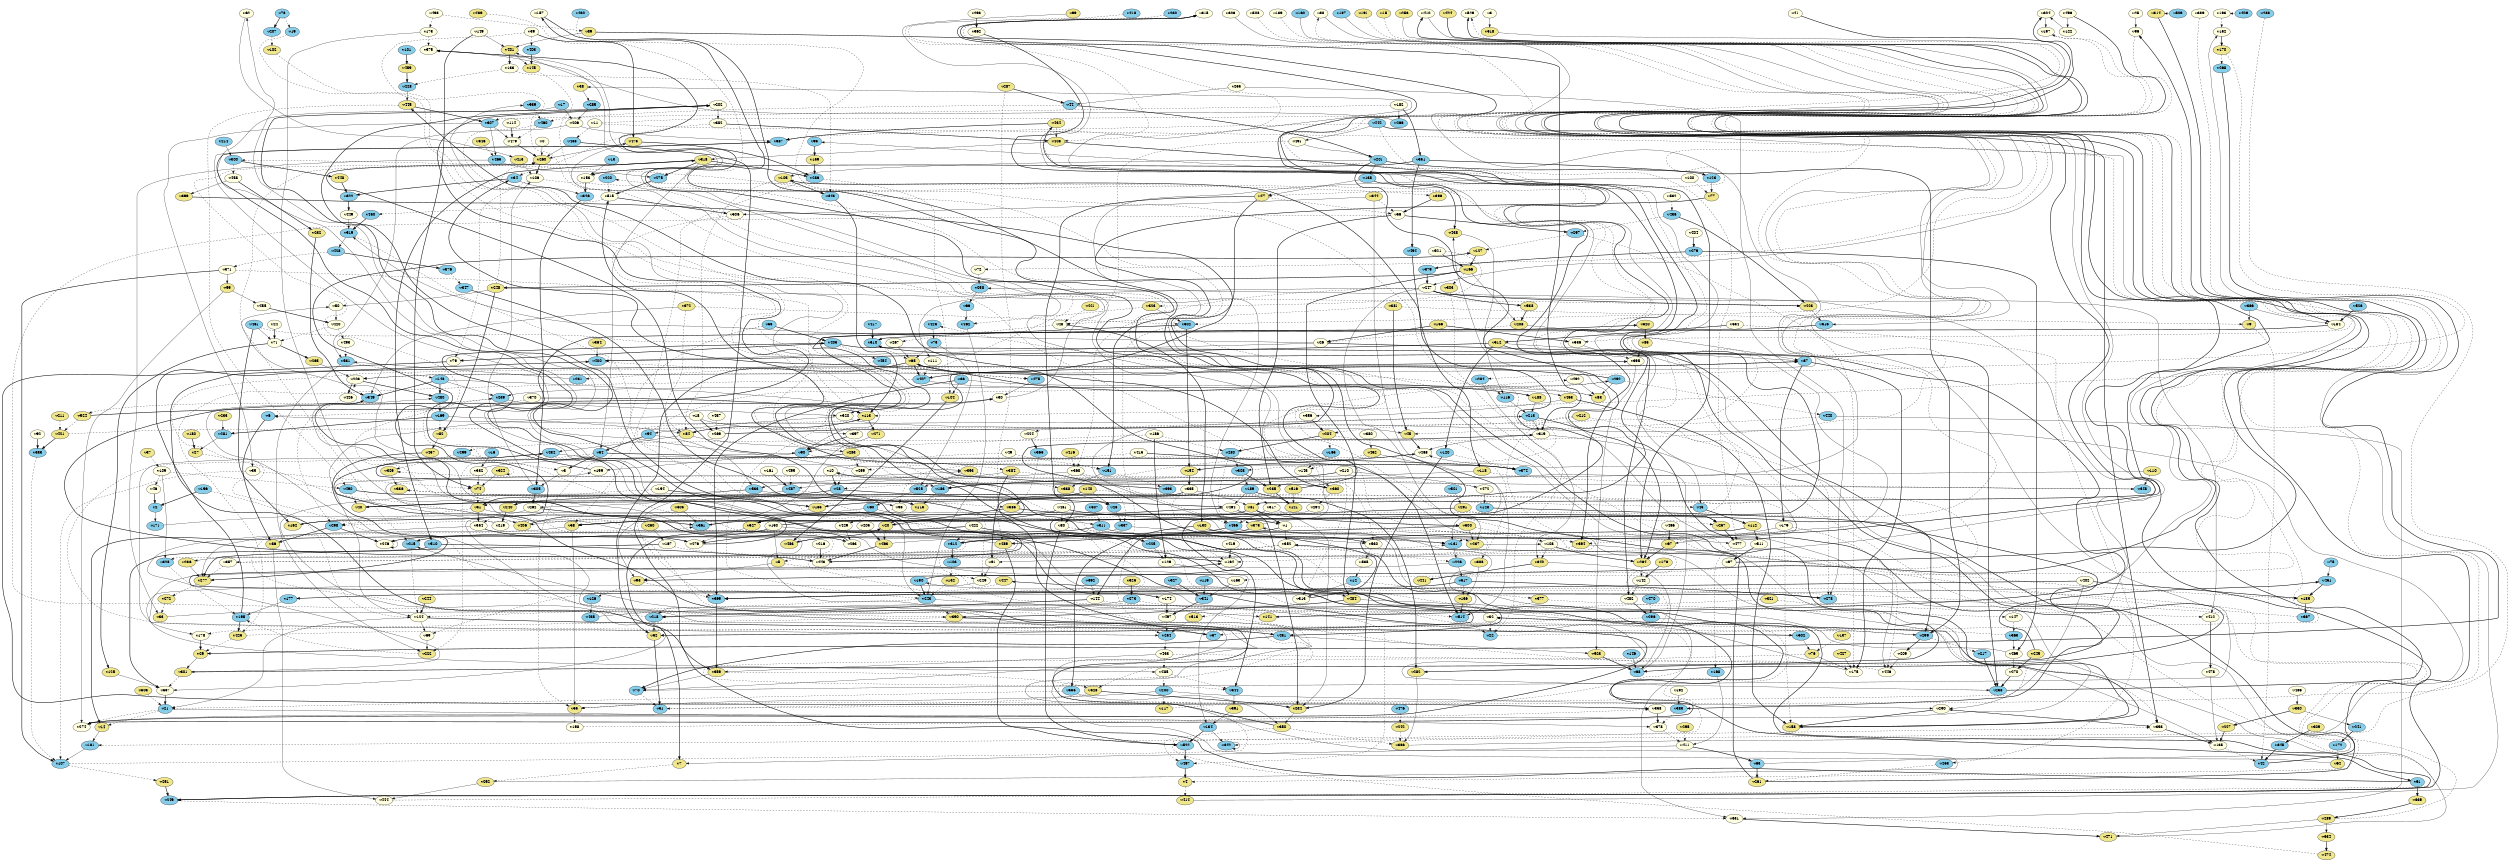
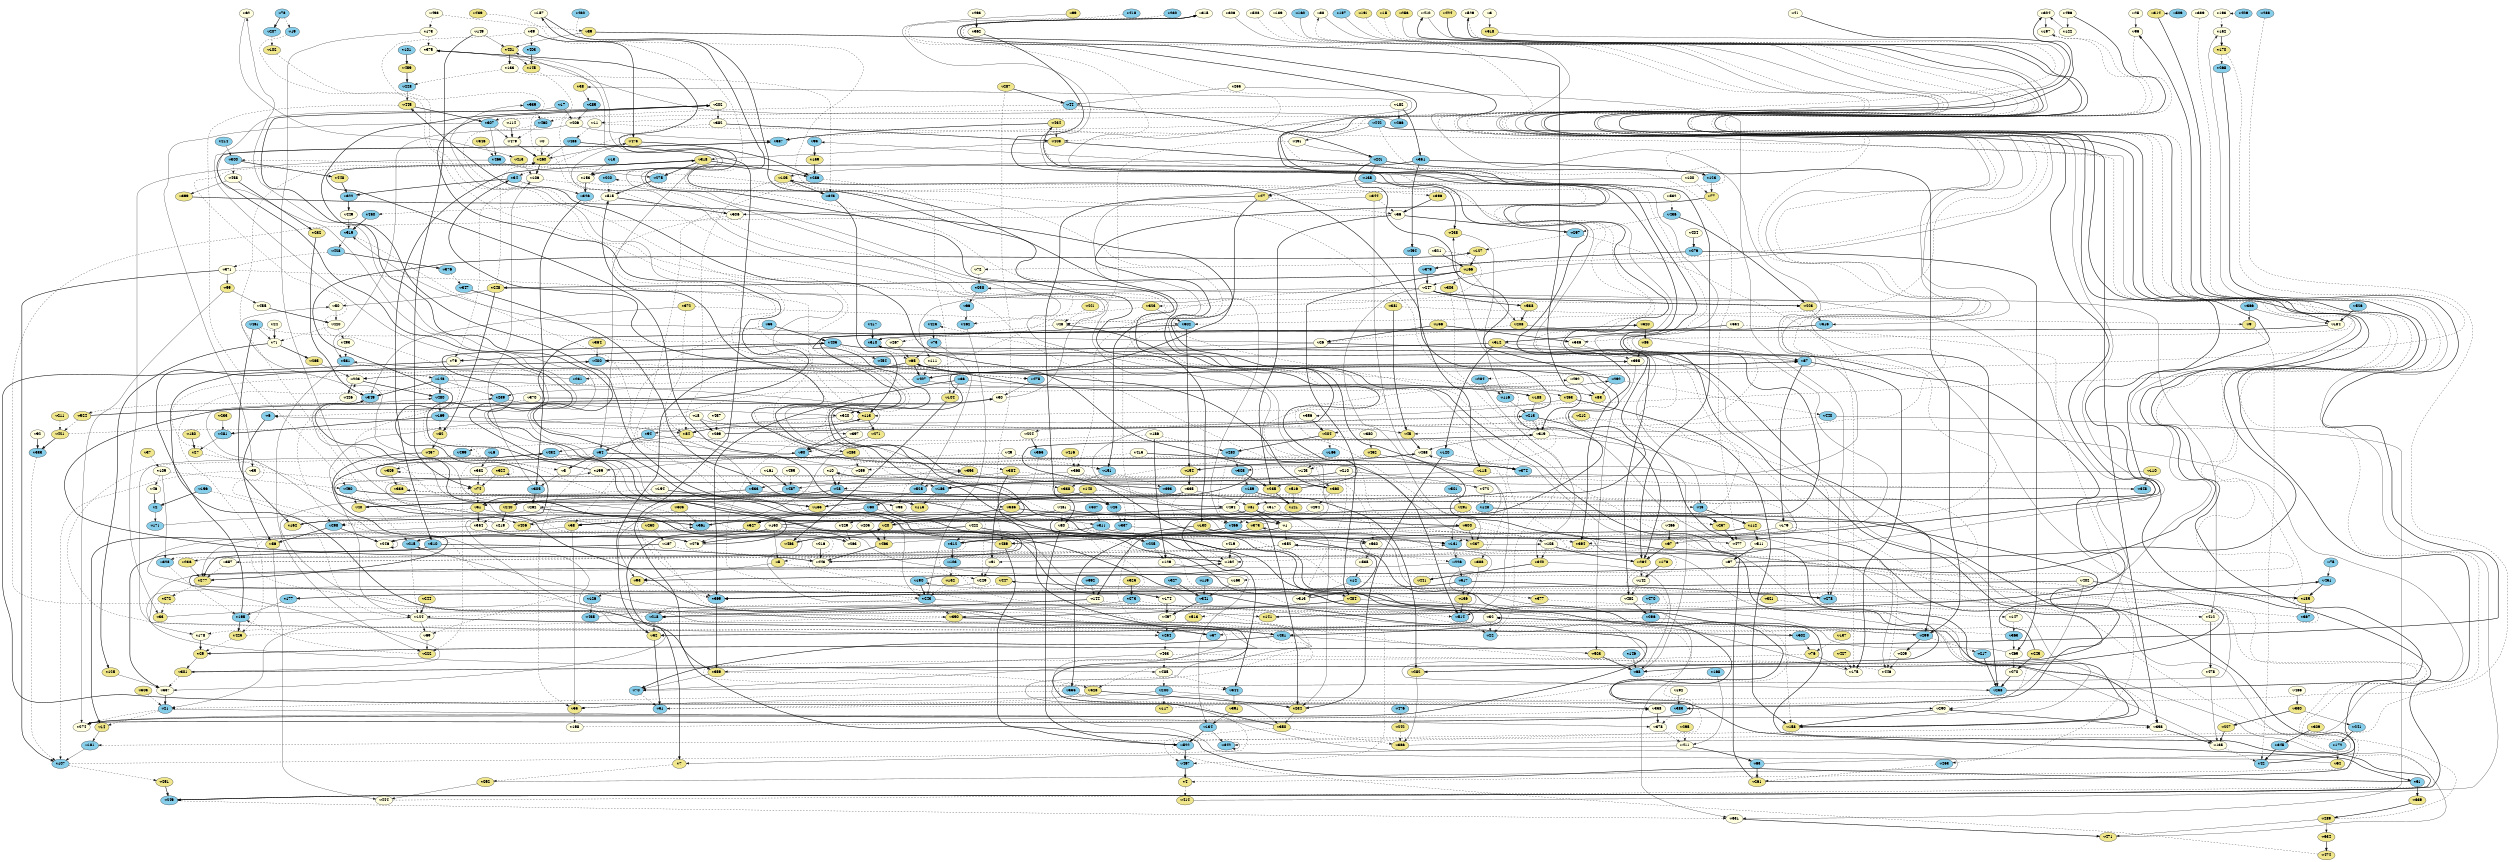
edge "v11" -> "v529": reversed
edge "v477" -> "v168": removed
